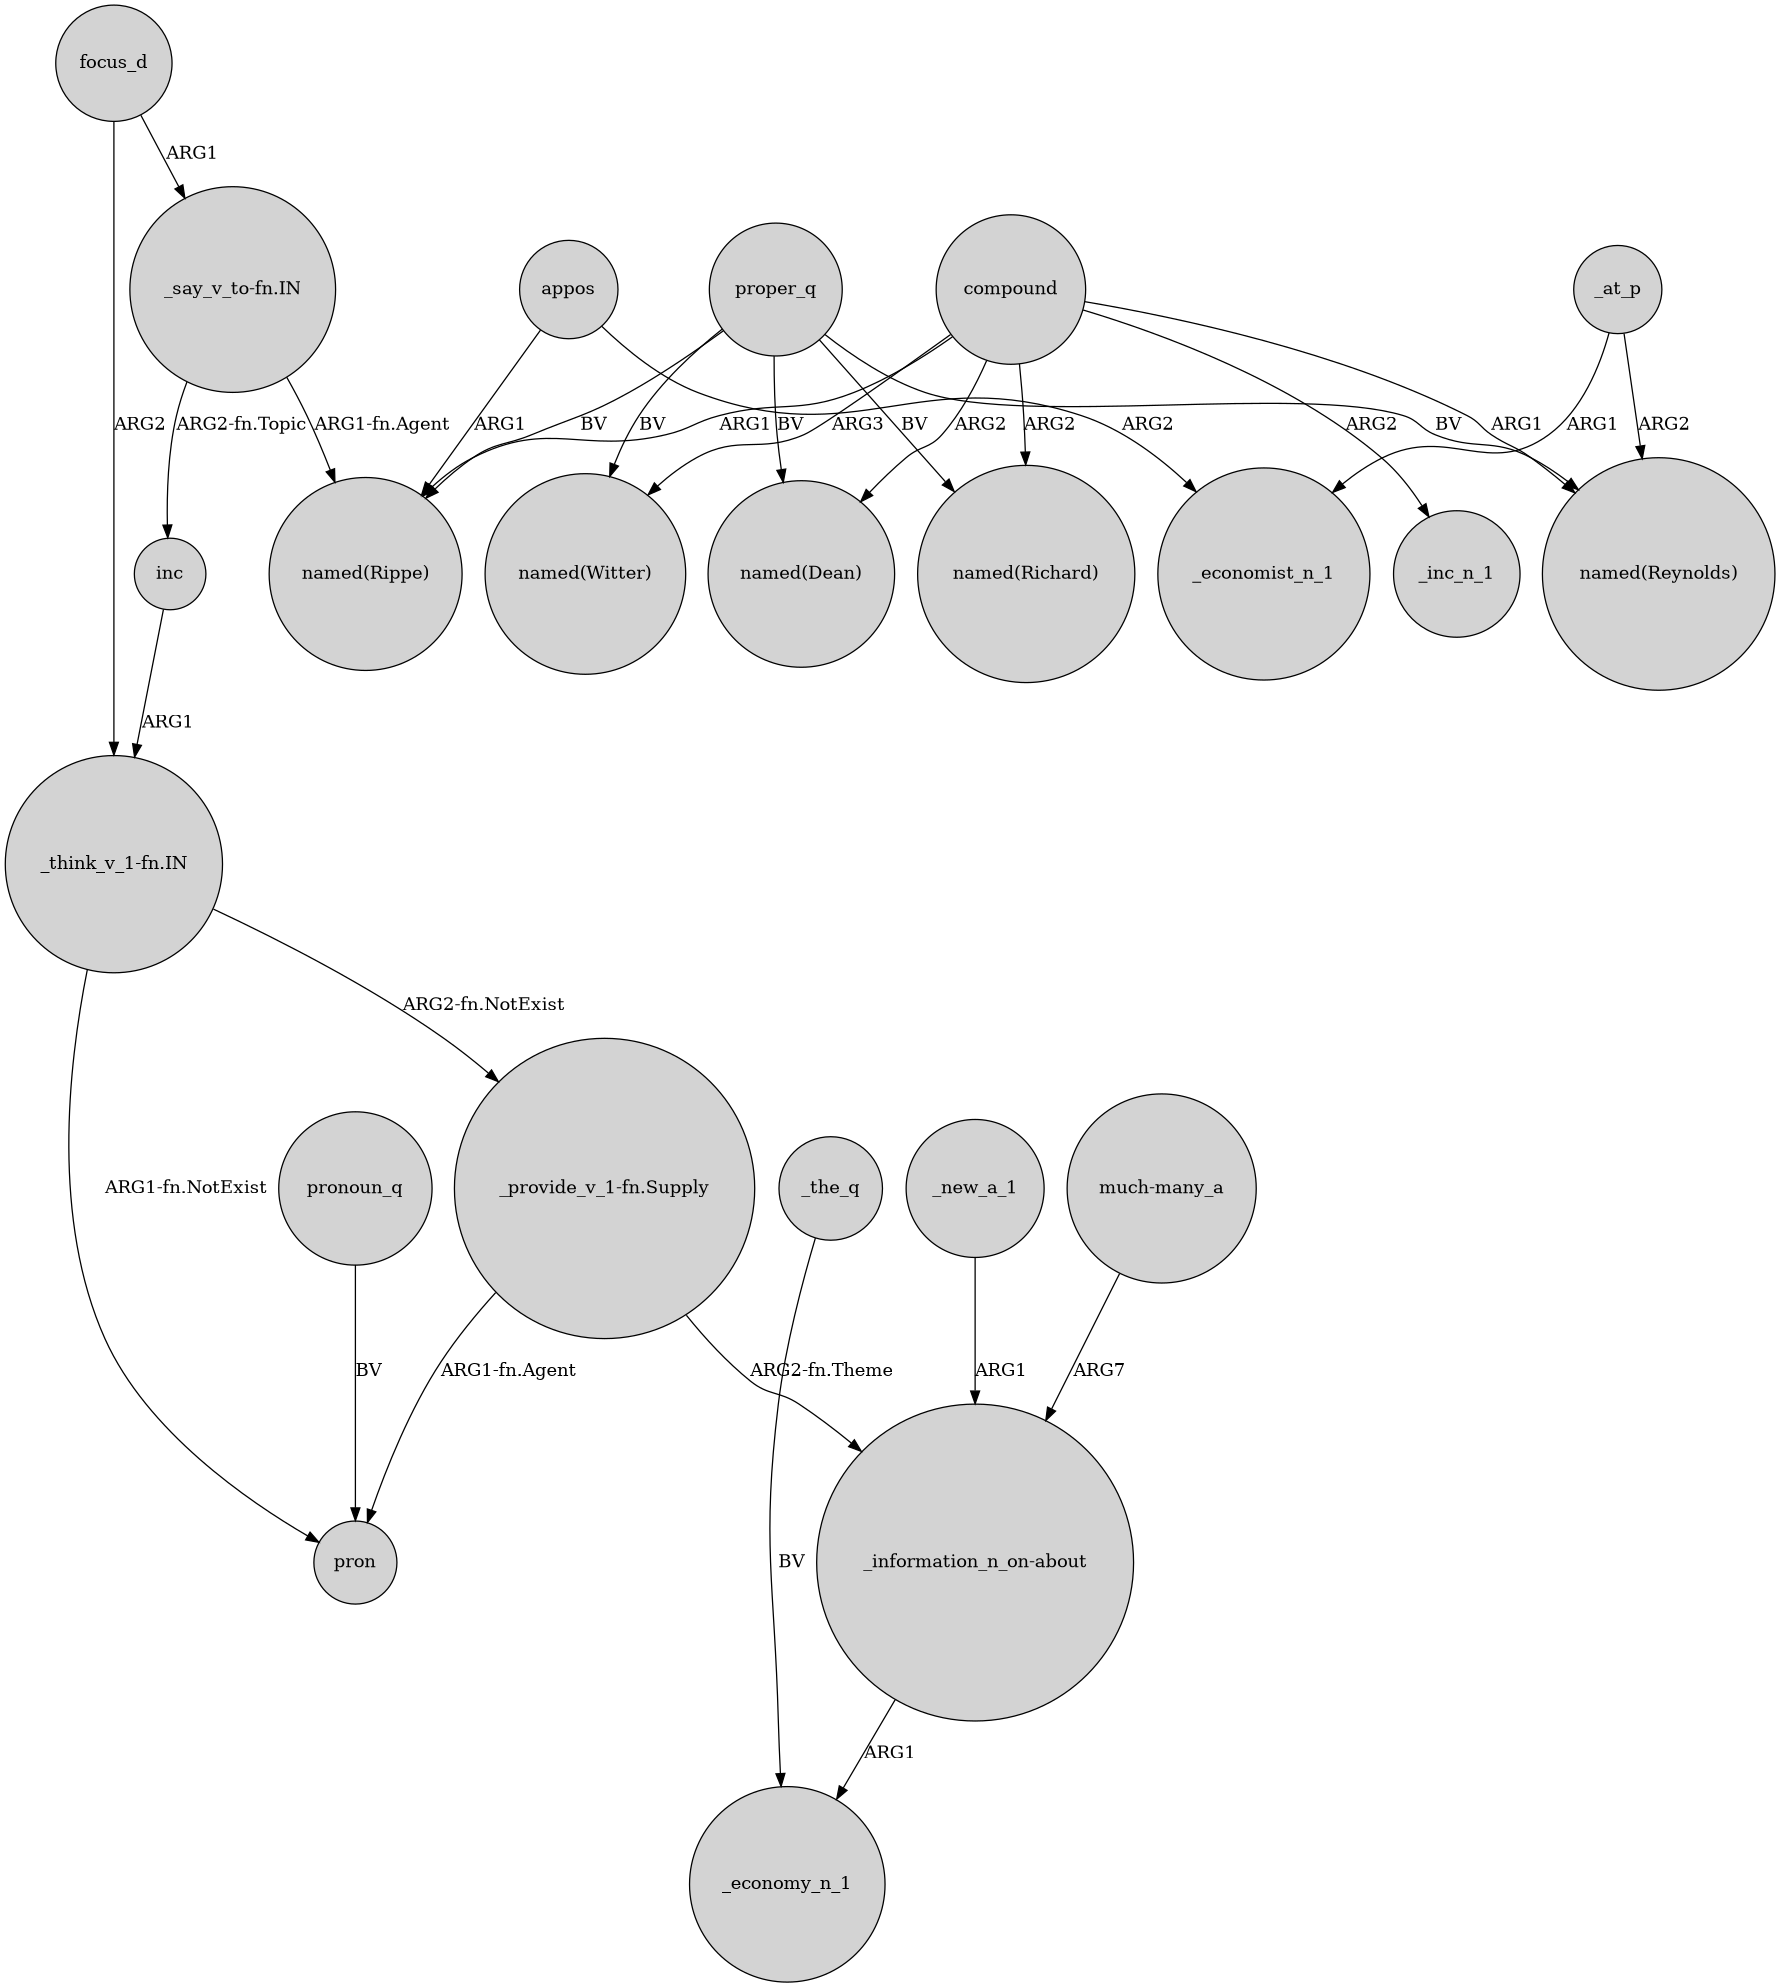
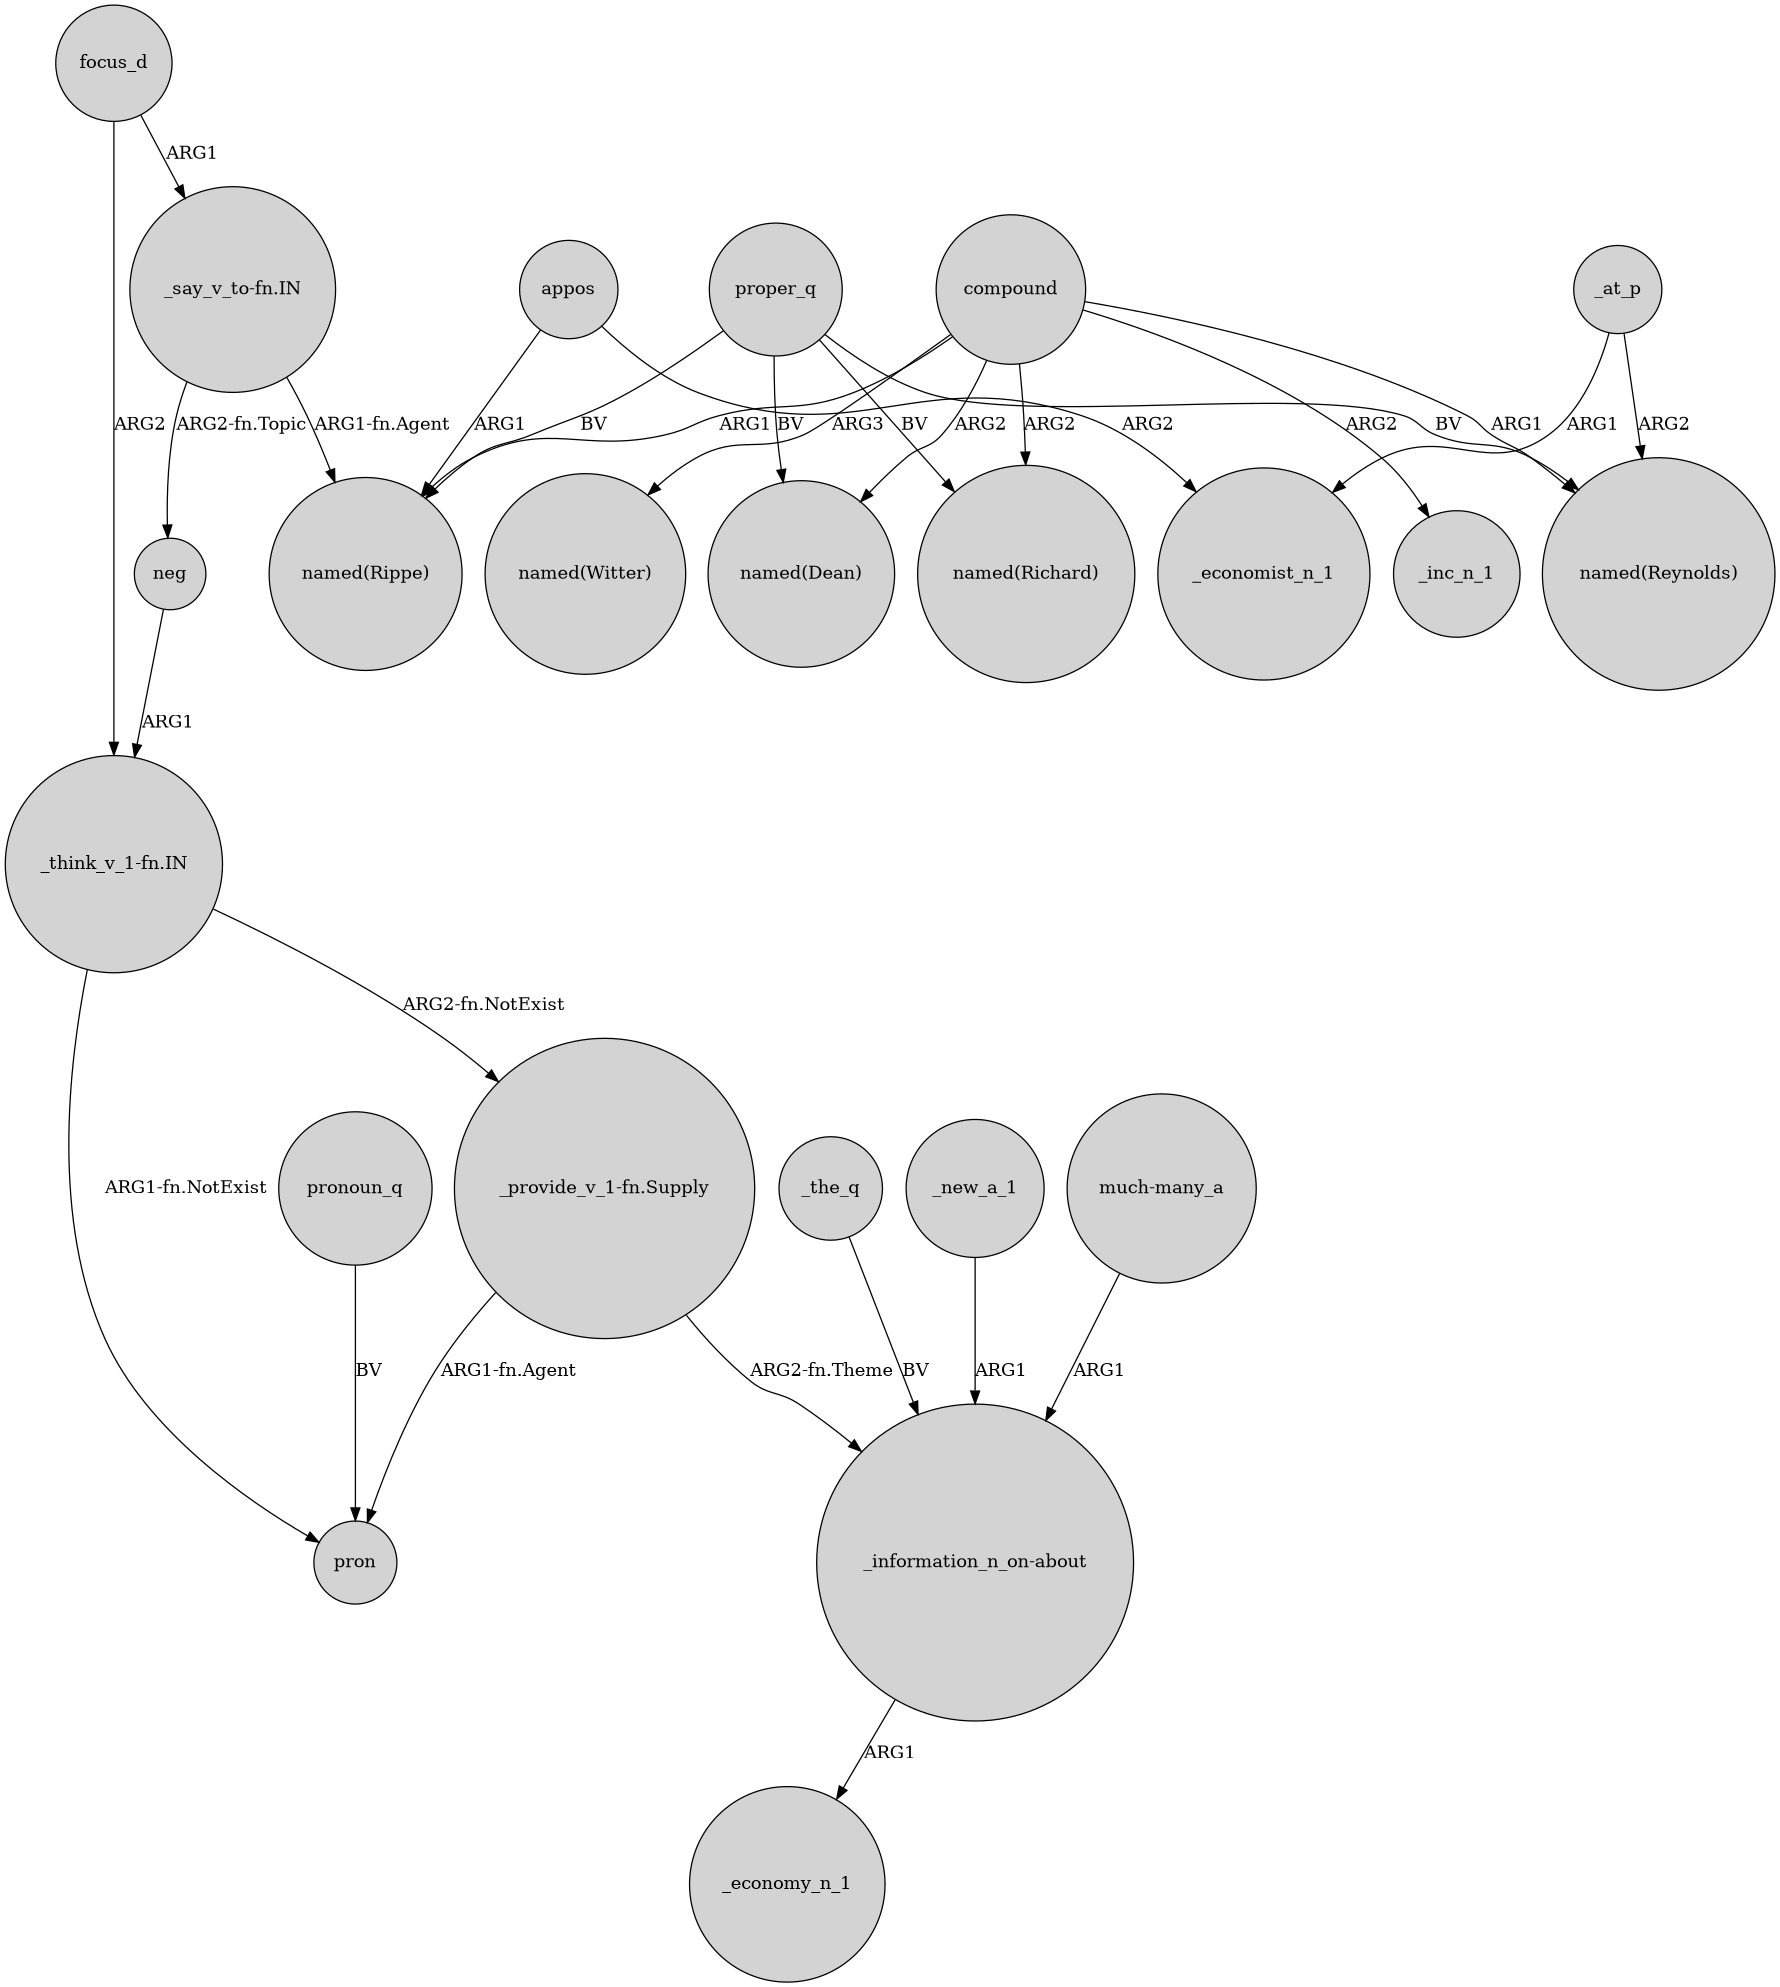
edge "proper_q" -> "named(Witter)": removed, label "BV"
node "inc": label "inc" -> "neg"
edge "much-many_a" -> "_information_n_on-about": label "ARG7" -> "ARG1"
edge "_the_q" -> "_economy_n_1": now "_the_q" -> "_information_n_on-about"
